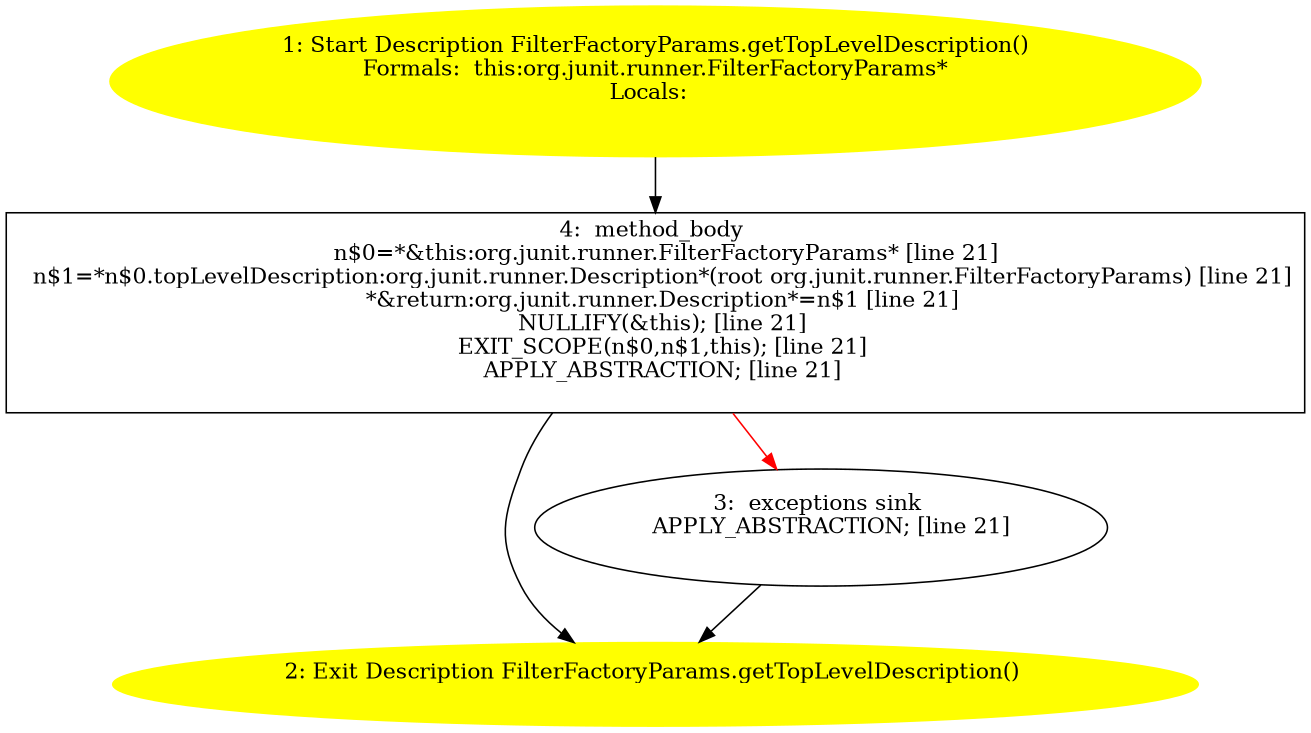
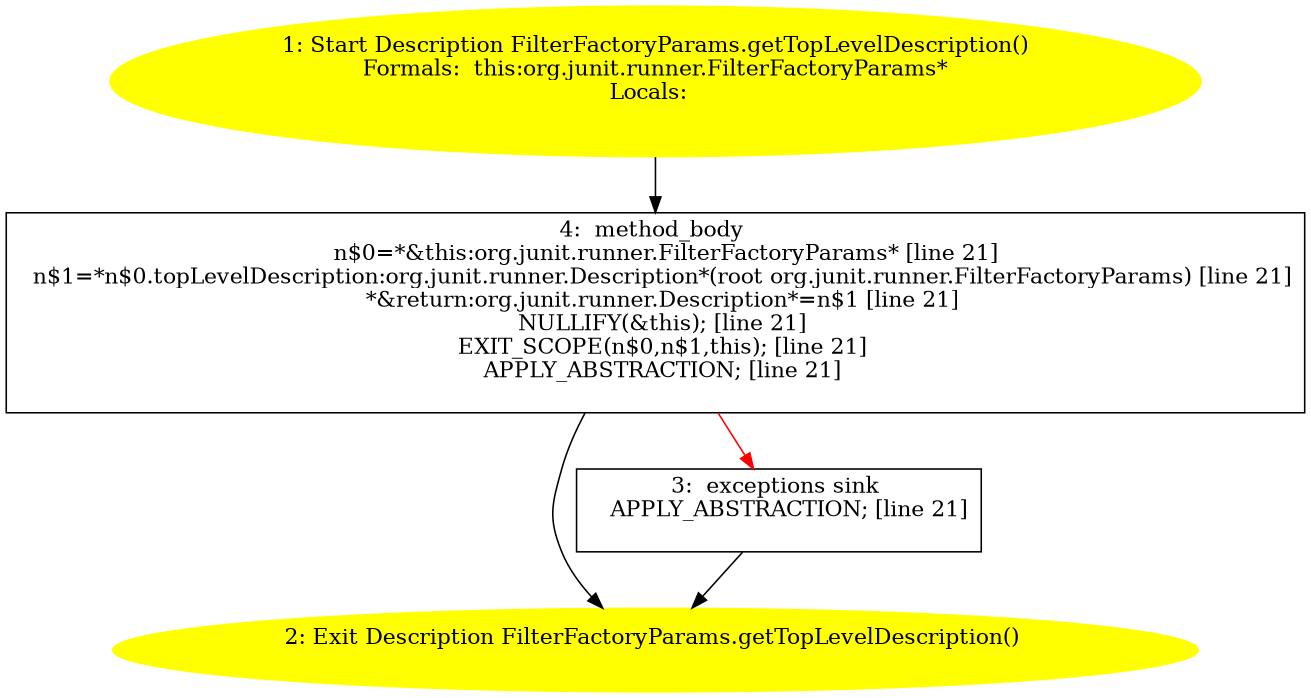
node "3:  exceptions sink APPLY_ABSTRACTION; [line 21]": shape ellipse -> box
